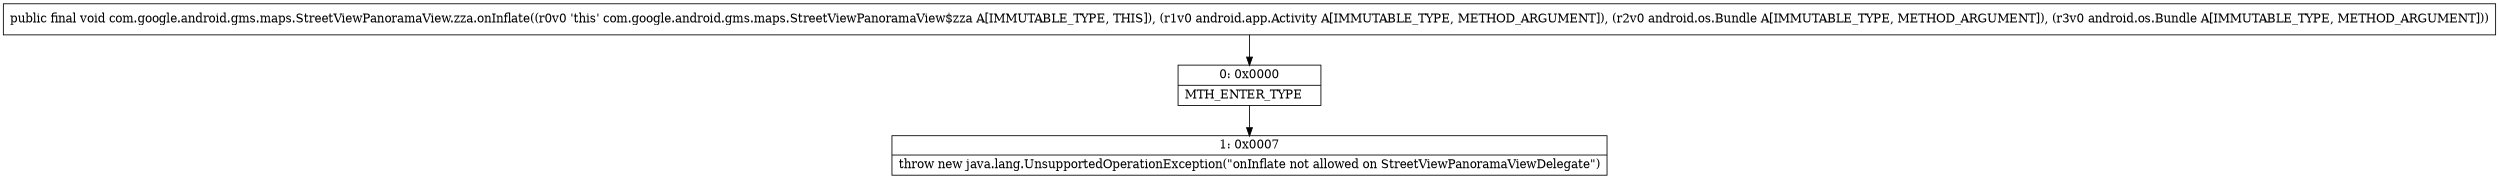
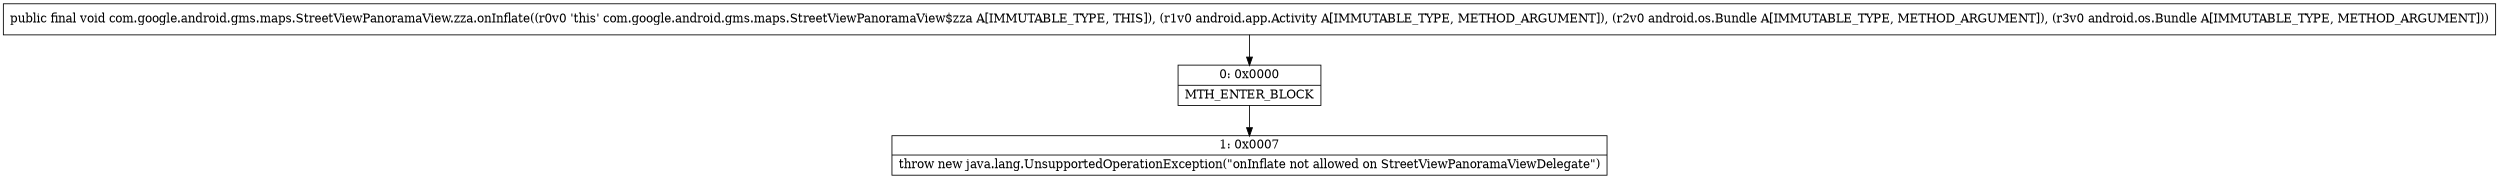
node "0: 0x0000": text "MTH_ENTER_TYPE" -> "MTH_ENTER_BLOCK"
